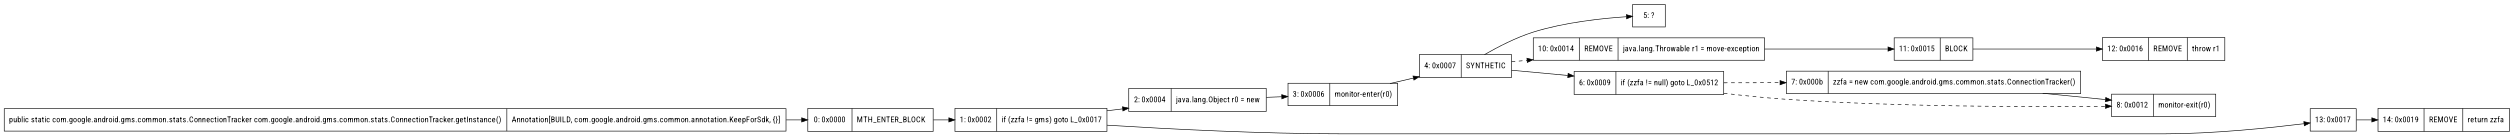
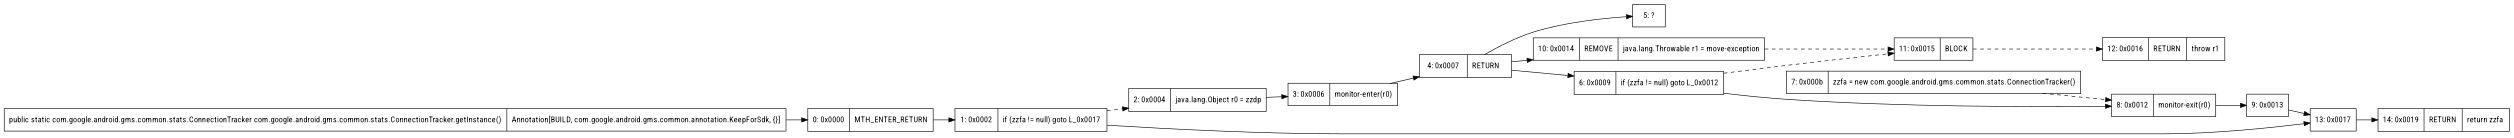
edge "10: 0x0014" -> "11: 0x0015": style solid -> dashed
edge "11: 0x0015" -> "12: 0x0016": style solid -> dashed
node "12: 0x0016": text "REMOVE" -> "RETURN"
edge "4: 0x0007" -> "10: 0x0014": style dashed -> solid
node "4: 0x0007": text "SYNTHETIC" -> "RETURN"
node "6: 0x0009": text "if (zzfa != null) goto L_0x0512" -> "if (zzfa != null) goto L_0x0012"
edge "6: 0x0009" -> "7: 0x000b": now "6: 0x0009" -> "11: 0x0015"
edge "7: 0x000b" -> "8: 0x0012": style solid -> dashed
node "2: 0x0004": text "java.lang.Object r0 = new" -> "java.lang.Object r0 = zzdp"
edge "6: 0x0009" -> "8: 0x0012": style dashed -> solid
node "9: 0x0013": added
edge "1: 0x0002" -> "2: 0x0004": style solid -> dashed
node "0: 0x0000": text "MTH_ENTER_BLOCK" -> "MTH_ENTER_RETURN"
node "1: 0x0002": text "if (zzfa != gms) goto L_0x0017" -> "if (zzfa != null) goto L_0x0017"
node "14: 0x0019": text "REMOVE" -> "RETURN"
